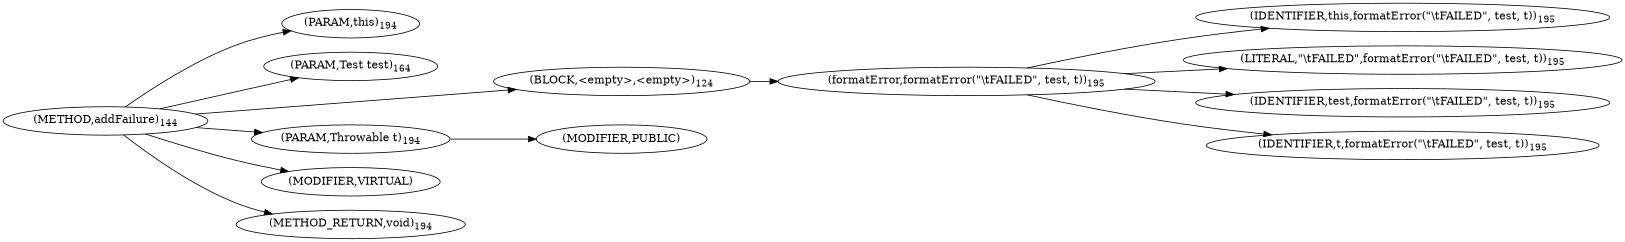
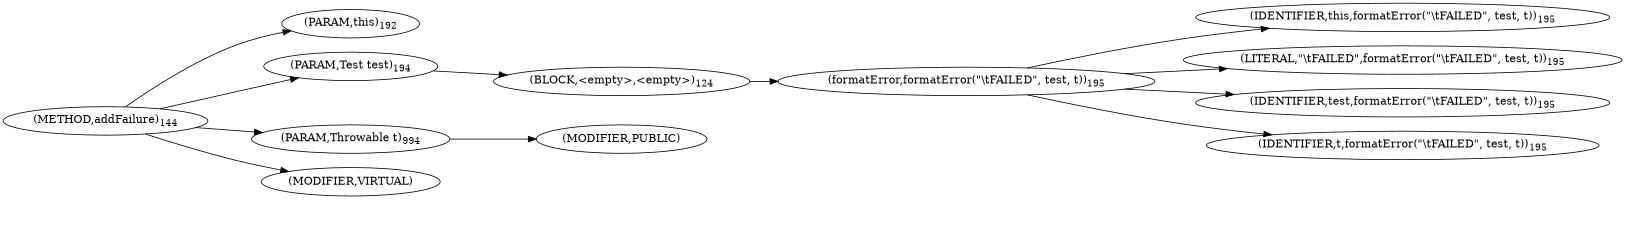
node "(PARAM,this)": text "194" -> "192"
node "(PARAM,Test test)": text "164" -> "194"
edge "(METHOD,addFailure)" -> "(BLOCK,<empty>,<empty>)": now "(PARAM,Test test)" -> "(BLOCK,<empty>,<empty>)"
node "(PARAM,Throwable t)": text "194" -> "994"
node "(METHOD_RETURN,void)": removed
